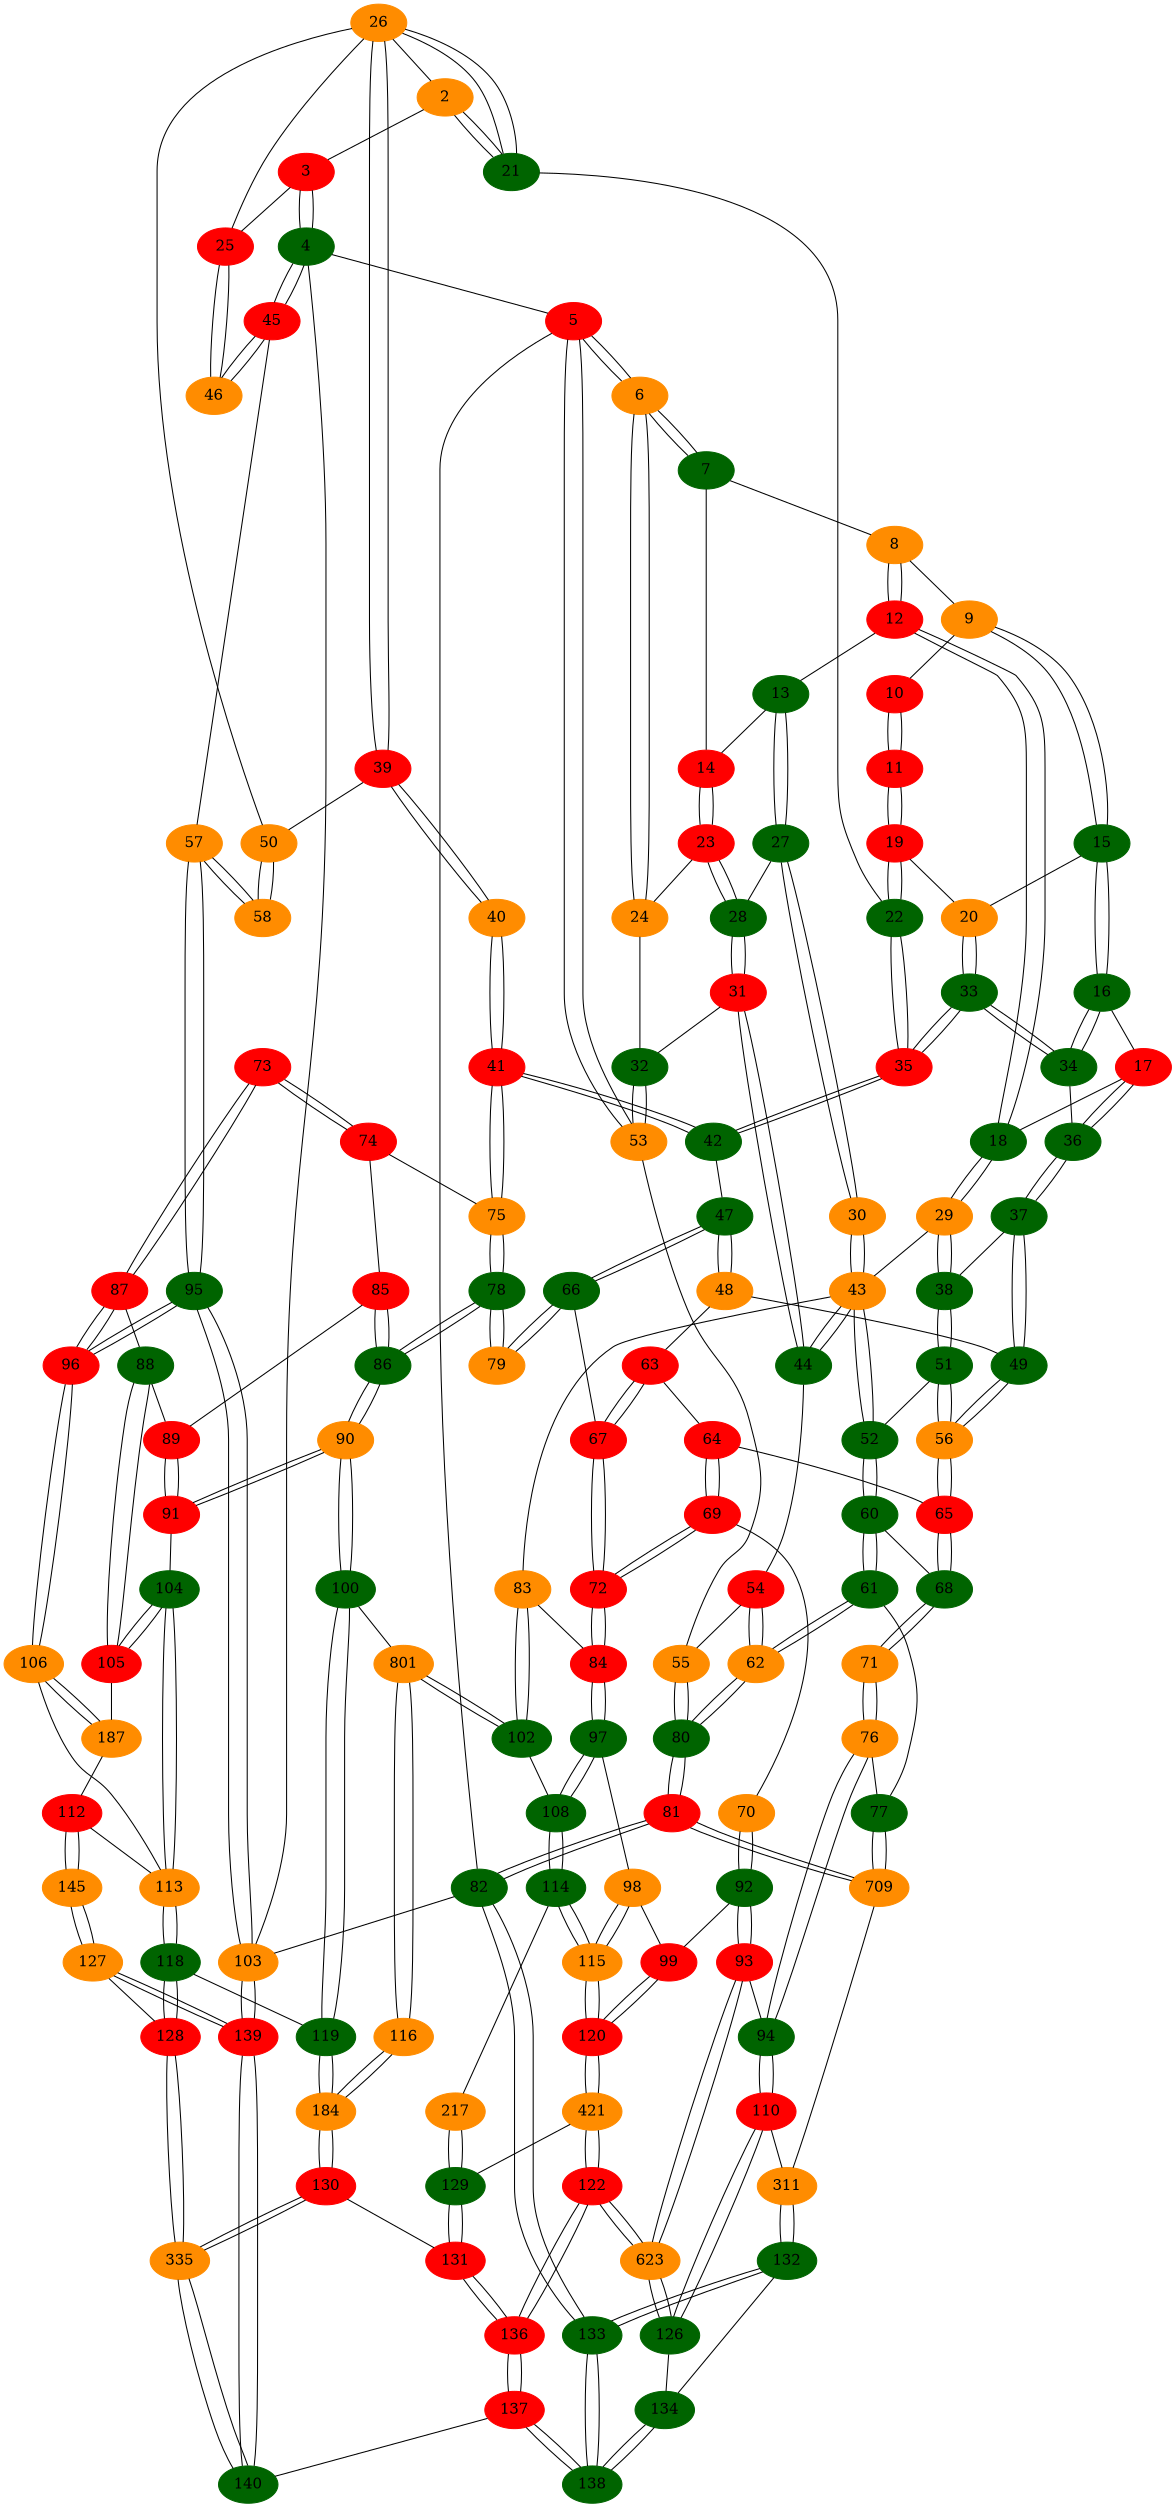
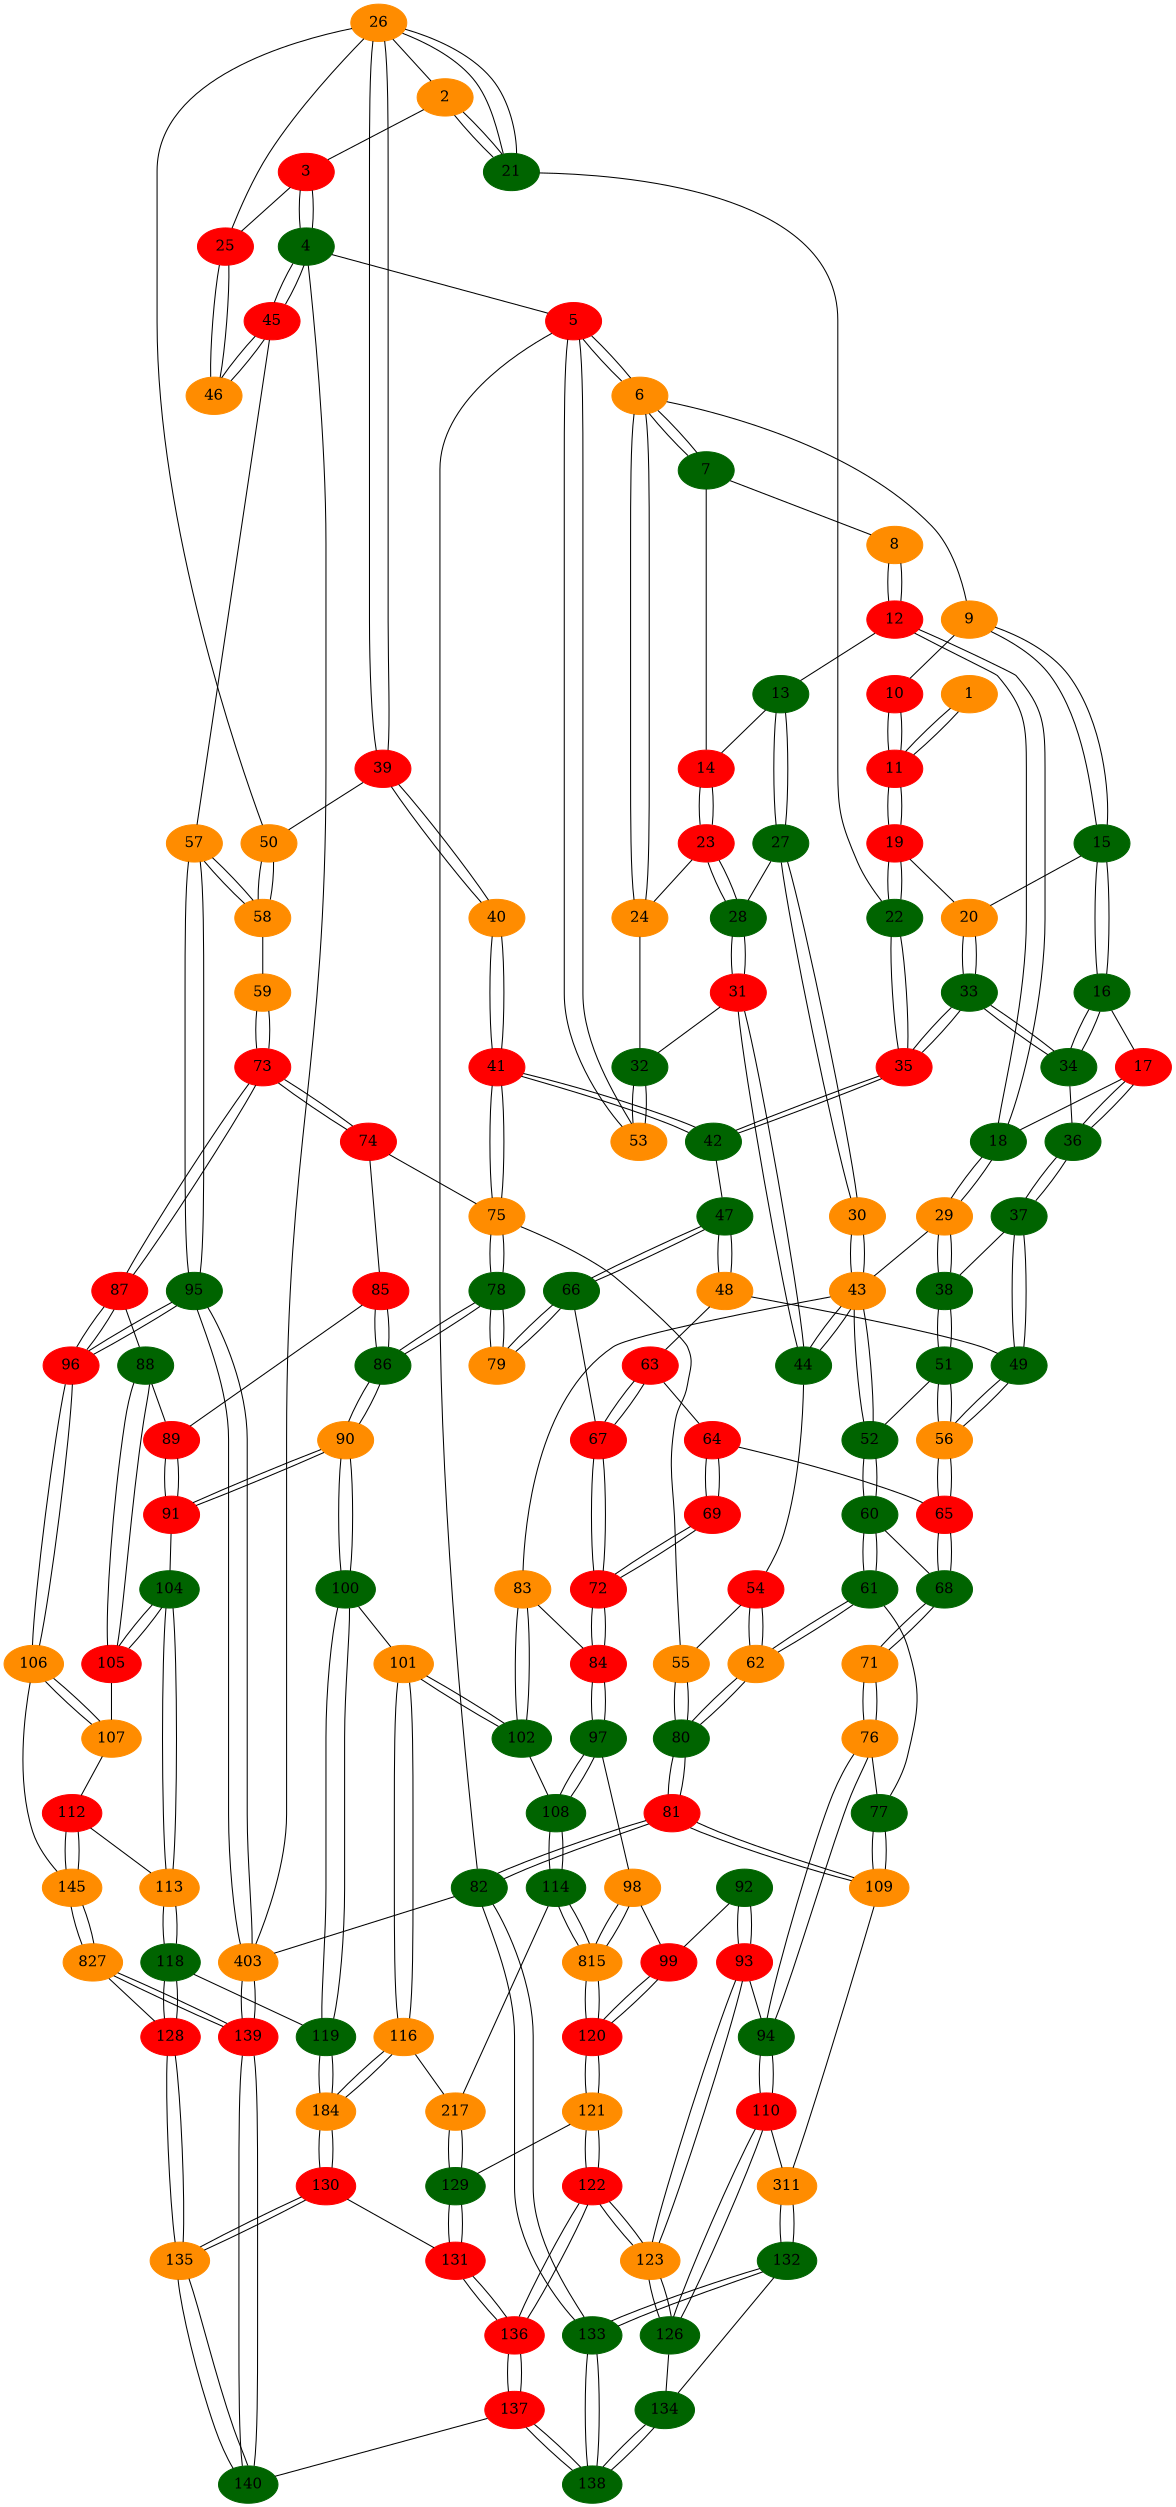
edge "8" -- "9": now "6" -- "9"
node "1": added
node "59": added
edge "53" -- "55": now "75" -- "55"
node "801": label "801" -> "101"
node "187": label "187" -> "107"
edge "106" -- "113": now "106" -- "145"
node "70": removed
node "709": label "709" -> "109"
node "127": label "127" -> "827"
node "103": label "103" -> "403"
node "115": label "115" -> "815"
edge "116" -- "217": added
node "421": label "421" -> "121"
node "335": label "335" -> "135"
node "623": label "623" -> "123"
